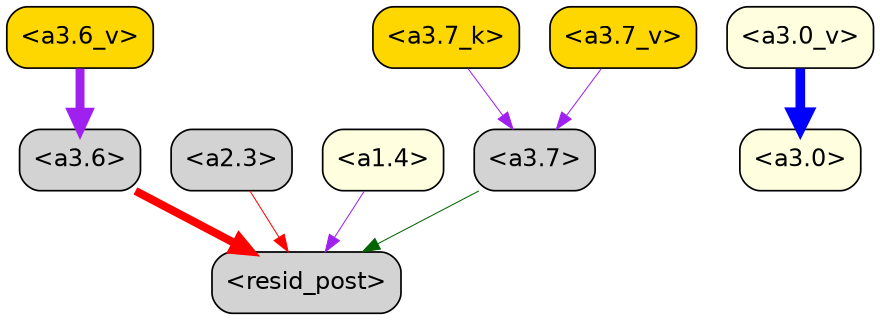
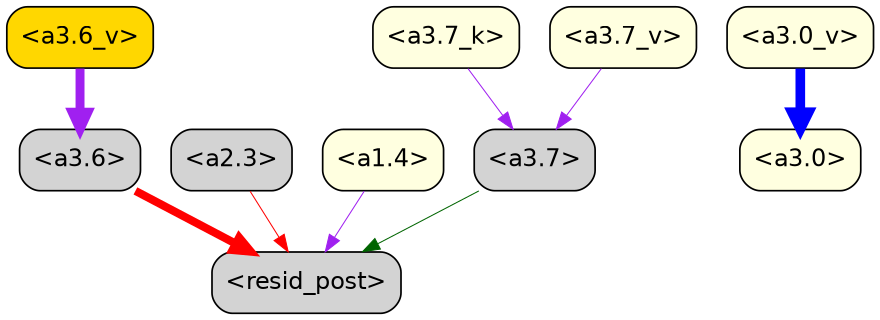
node "<a3.7_k>": fillcolor gold -> lightyellow
node "<a3.7_v>": fillcolor gold -> lightyellow
